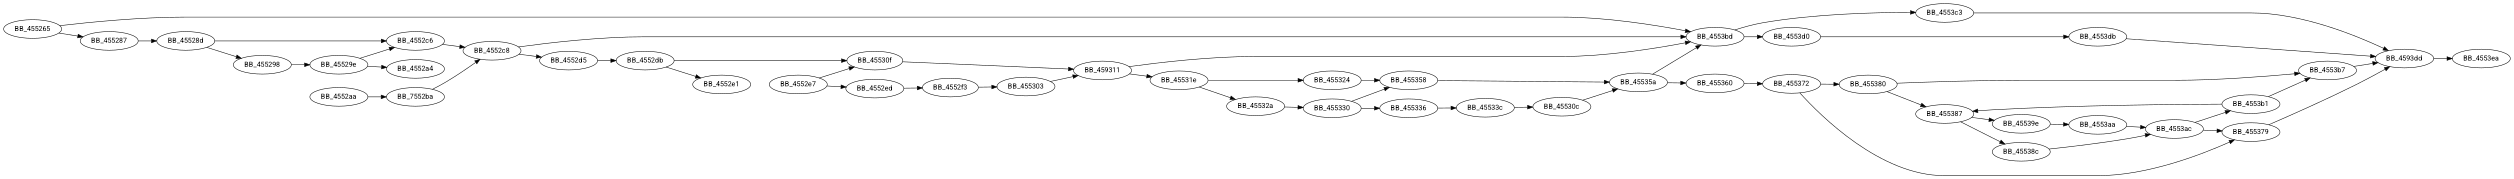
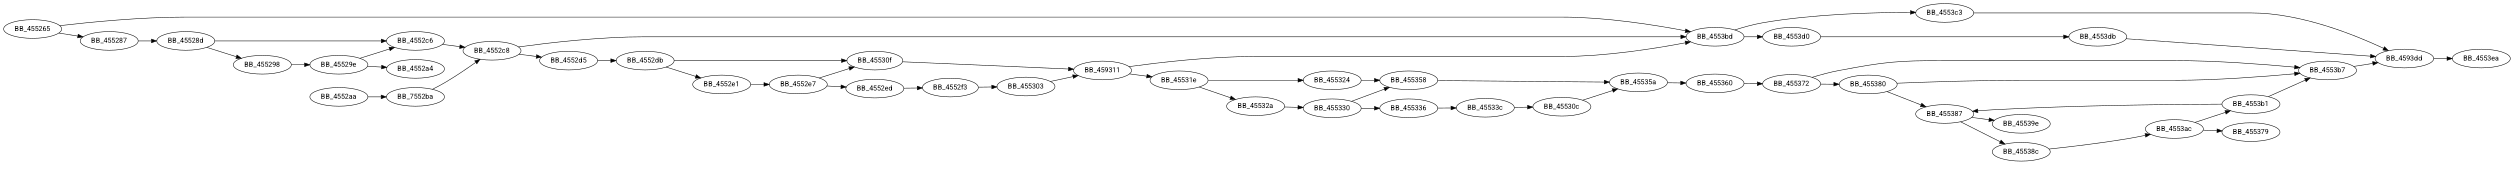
edge "BB_45535a" -> "BB_4553bd": removed
edge "BB_4552e1" -> "BB_4552e7": added
edge "BB_455379" -> "BB_4593dd": removed
node "BB_4553aa": removed
edge "BB_455372" -> "BB_455379": now "BB_455372" -> "BB_4553b7"
